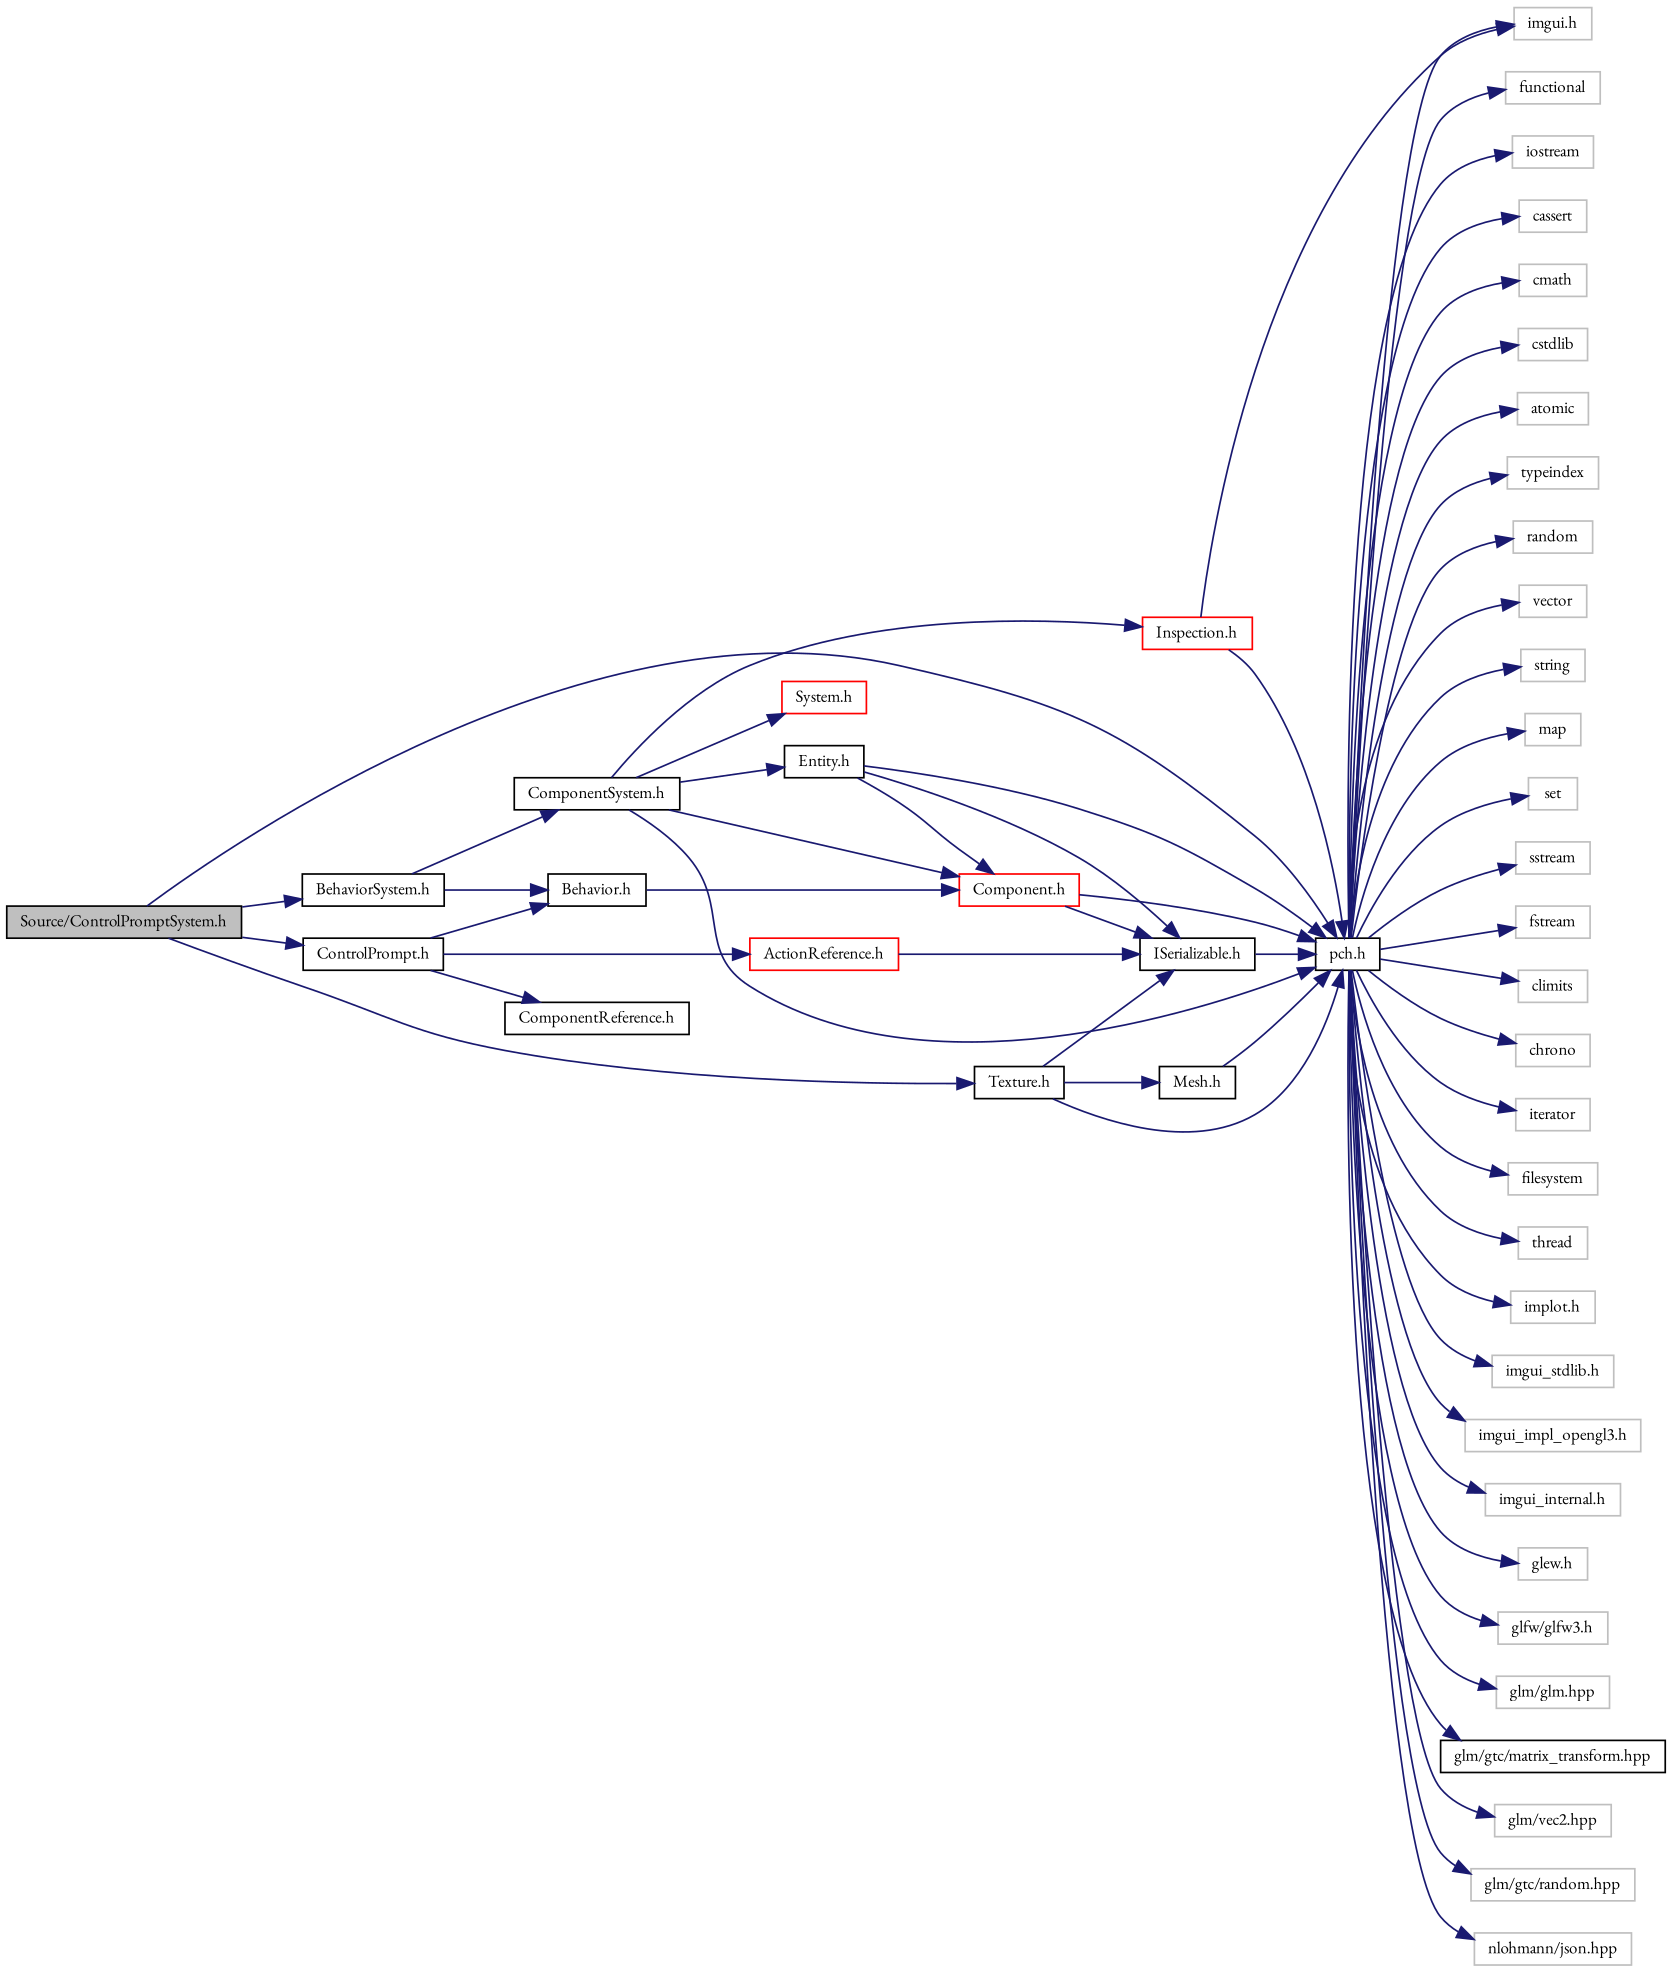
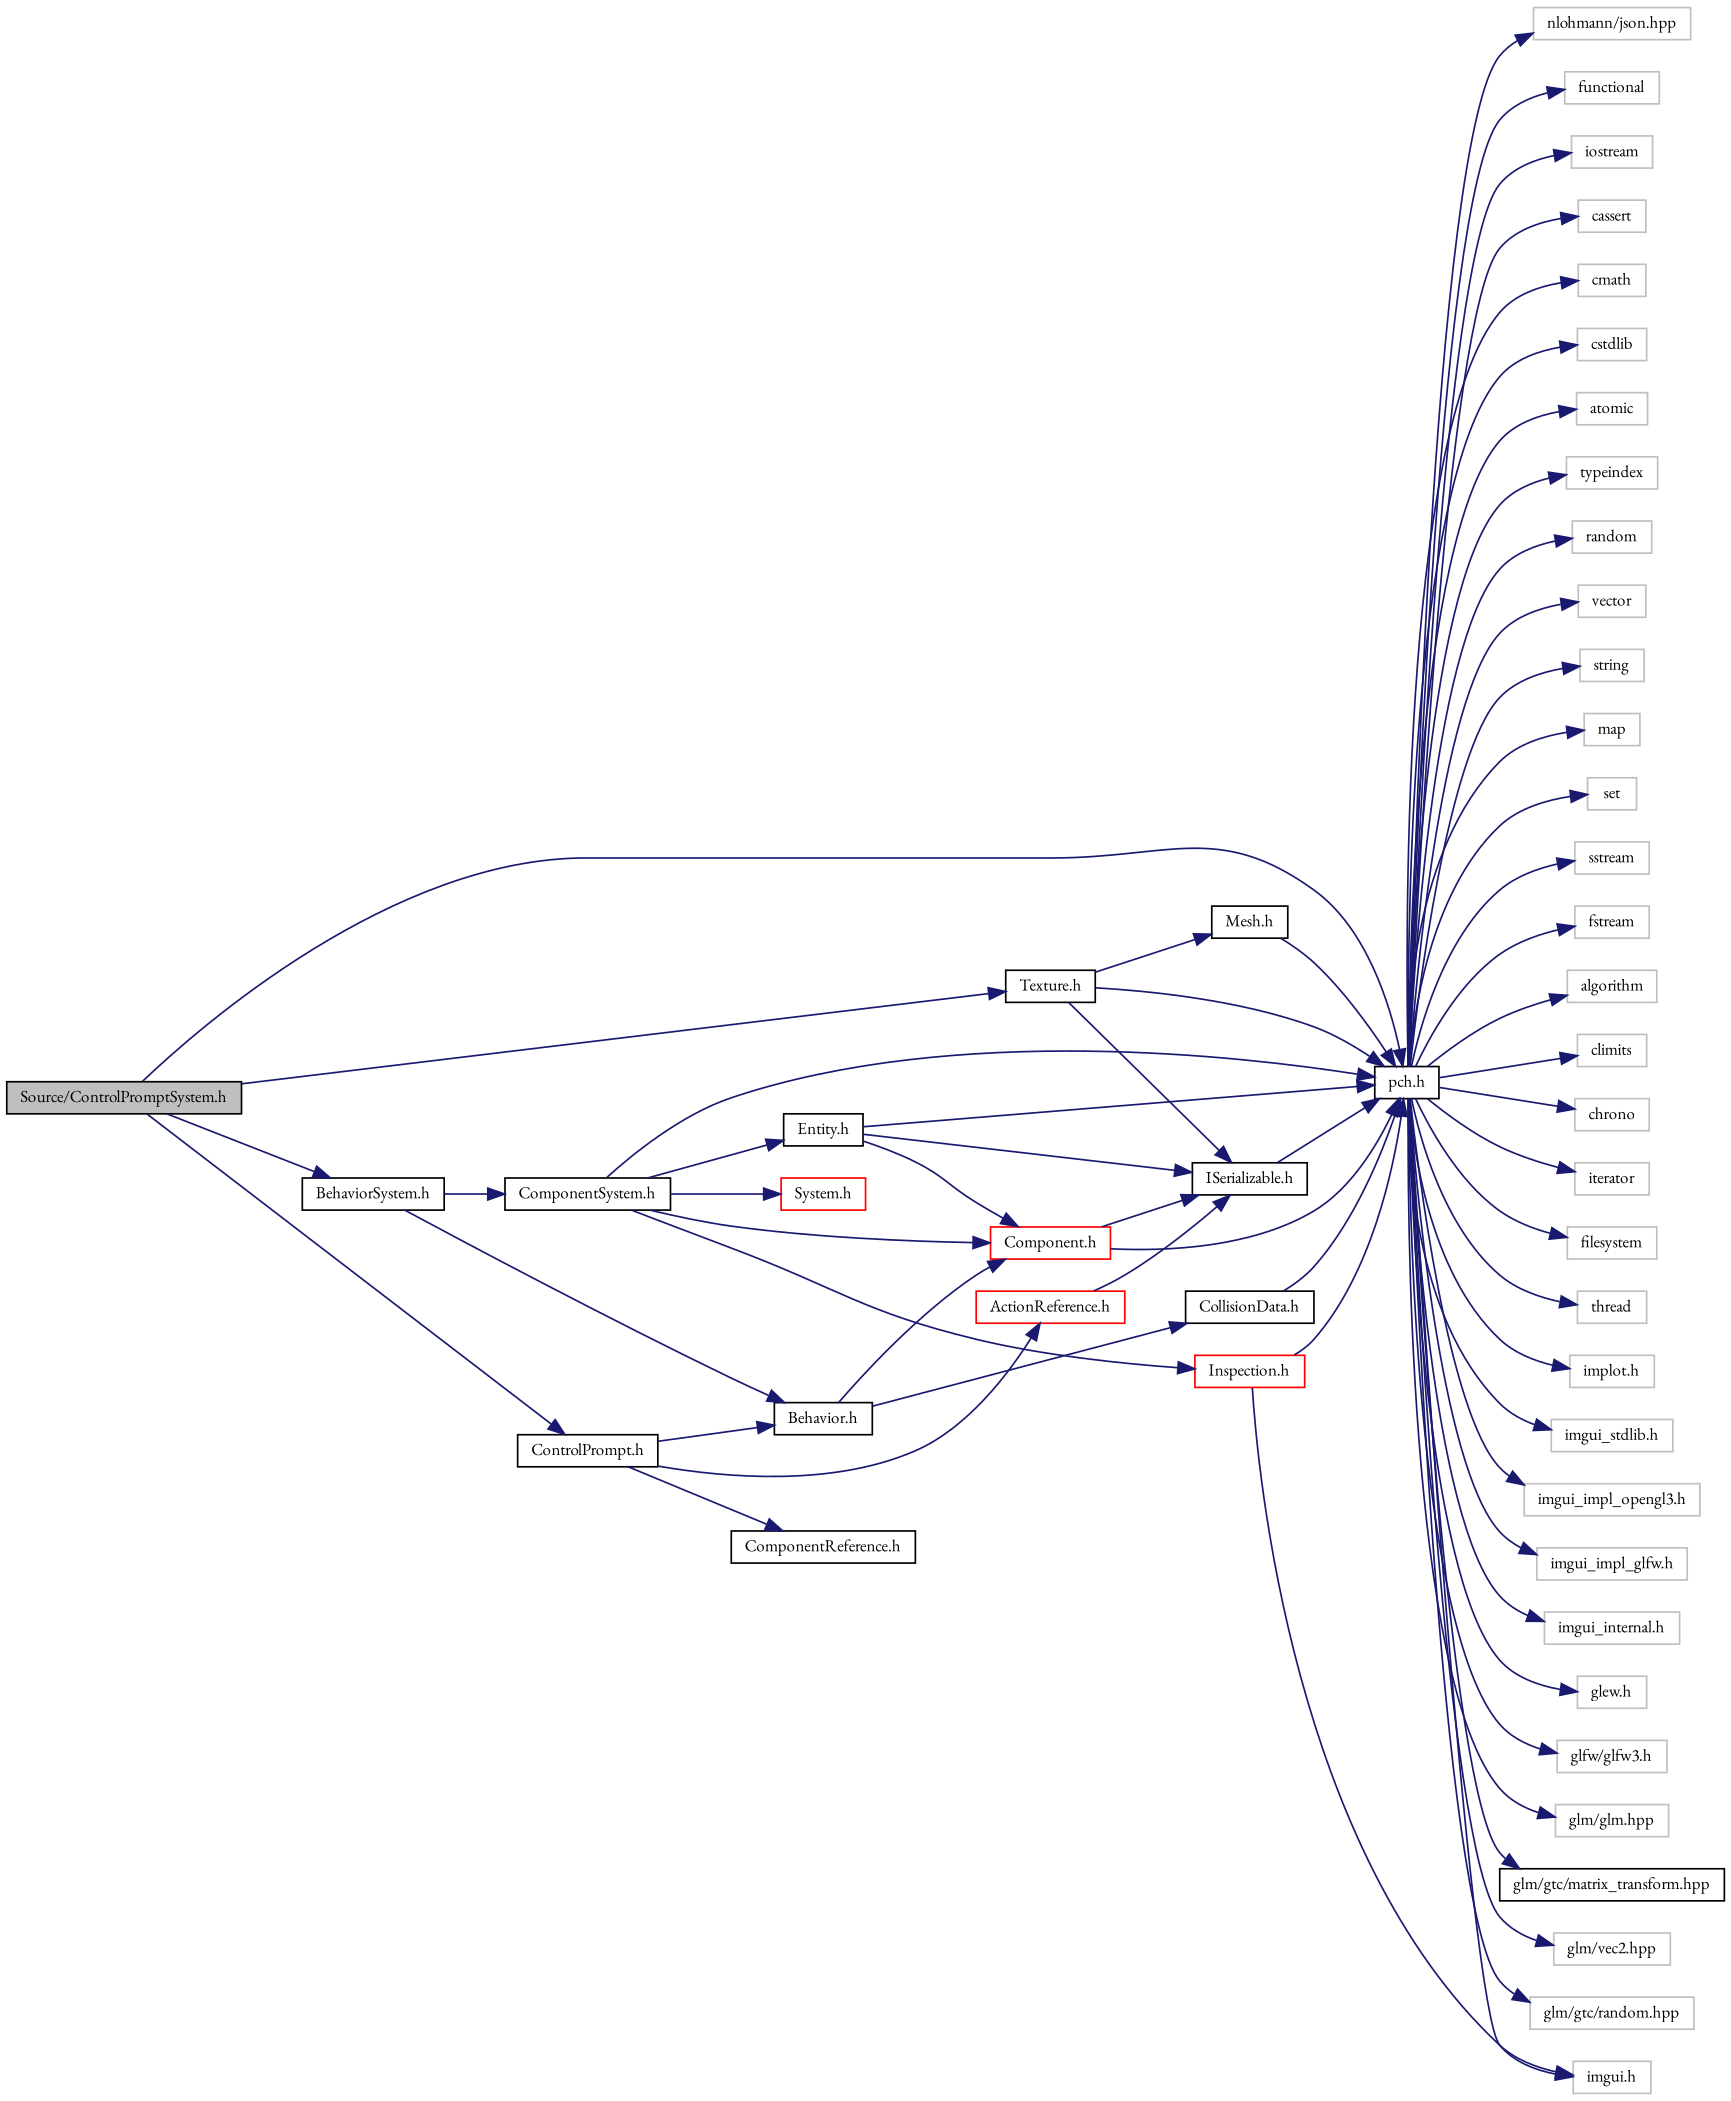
node "algorithm": added
node "CollisionData.h": added
node "imgui_impl_glfw.h": added
